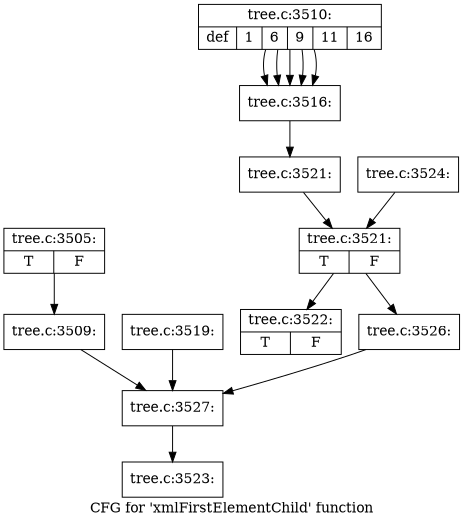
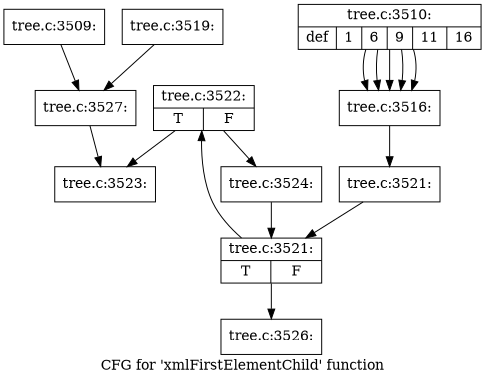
edge "tree.c:3522:" -> "tree.c:3524:": added
edge "tree.c:3522:" -> "tree.c:3523:": added
node "tree.c:3505:": removed
edge "tree.c:3526:" -> "tree.c:3527:": removed
